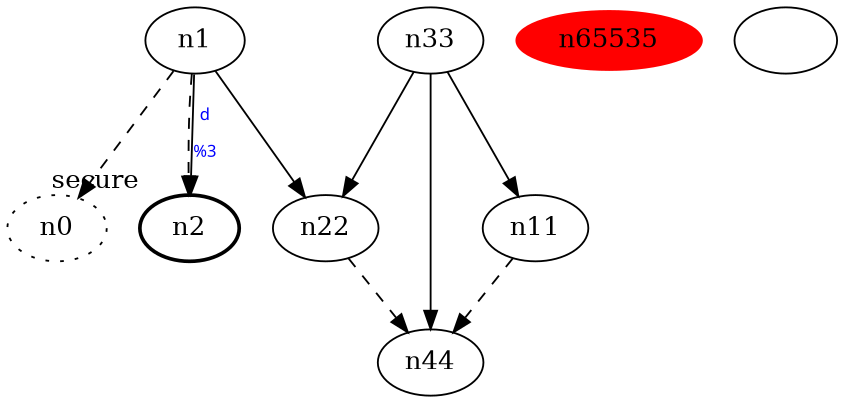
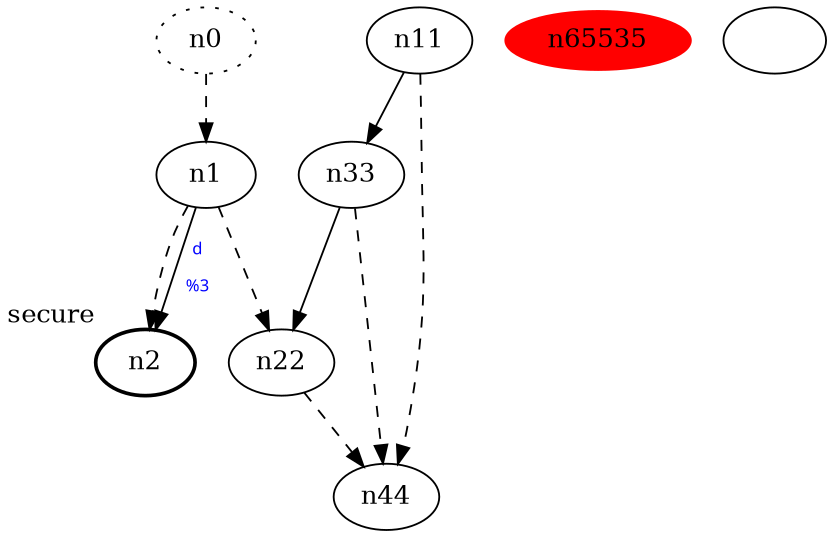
edge "n1" -> "n22": style solid -> dashed
edge "n33" -> "n11": reversed
edge "n1" -> "n0": reversed
edge "n33" -> "n44": style solid -> dashed
